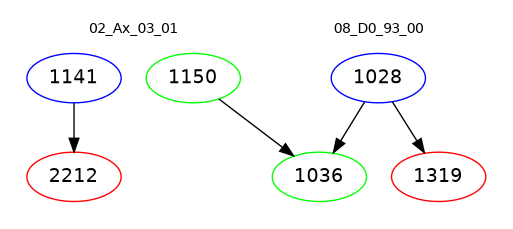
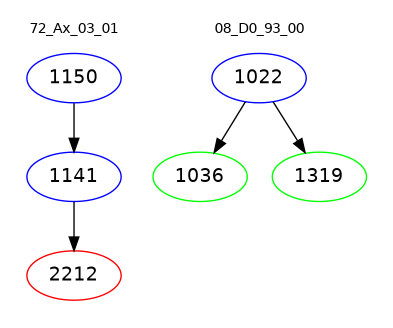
cluster "02_Ax_03_01": label "02_Ax_03_01" -> "72_Ax_03_01"
node "1150": color green -> blue
node "1028": label "1028" -> "1022"
edge "1150" -> "1036": now "1150" -> "1141"
node "1319": color red -> green
